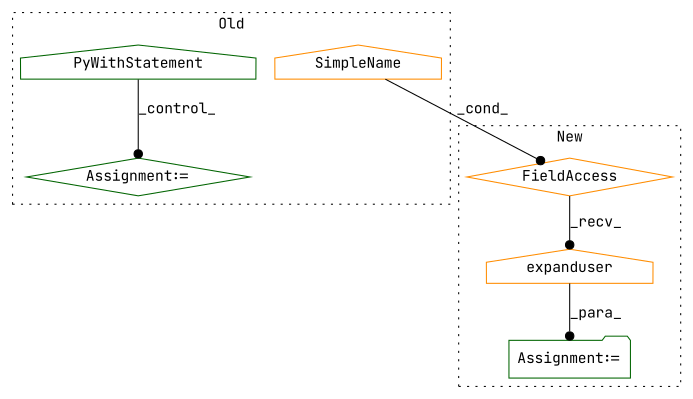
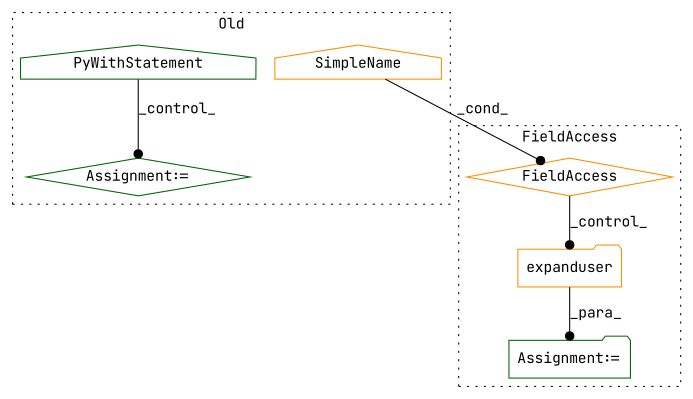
cluster "New": label "New" -> "FieldAccess"
edge "FieldAccess" -> "expanduser": label "_recv_" -> "_control_"
node "expanduser": shape house -> folder
